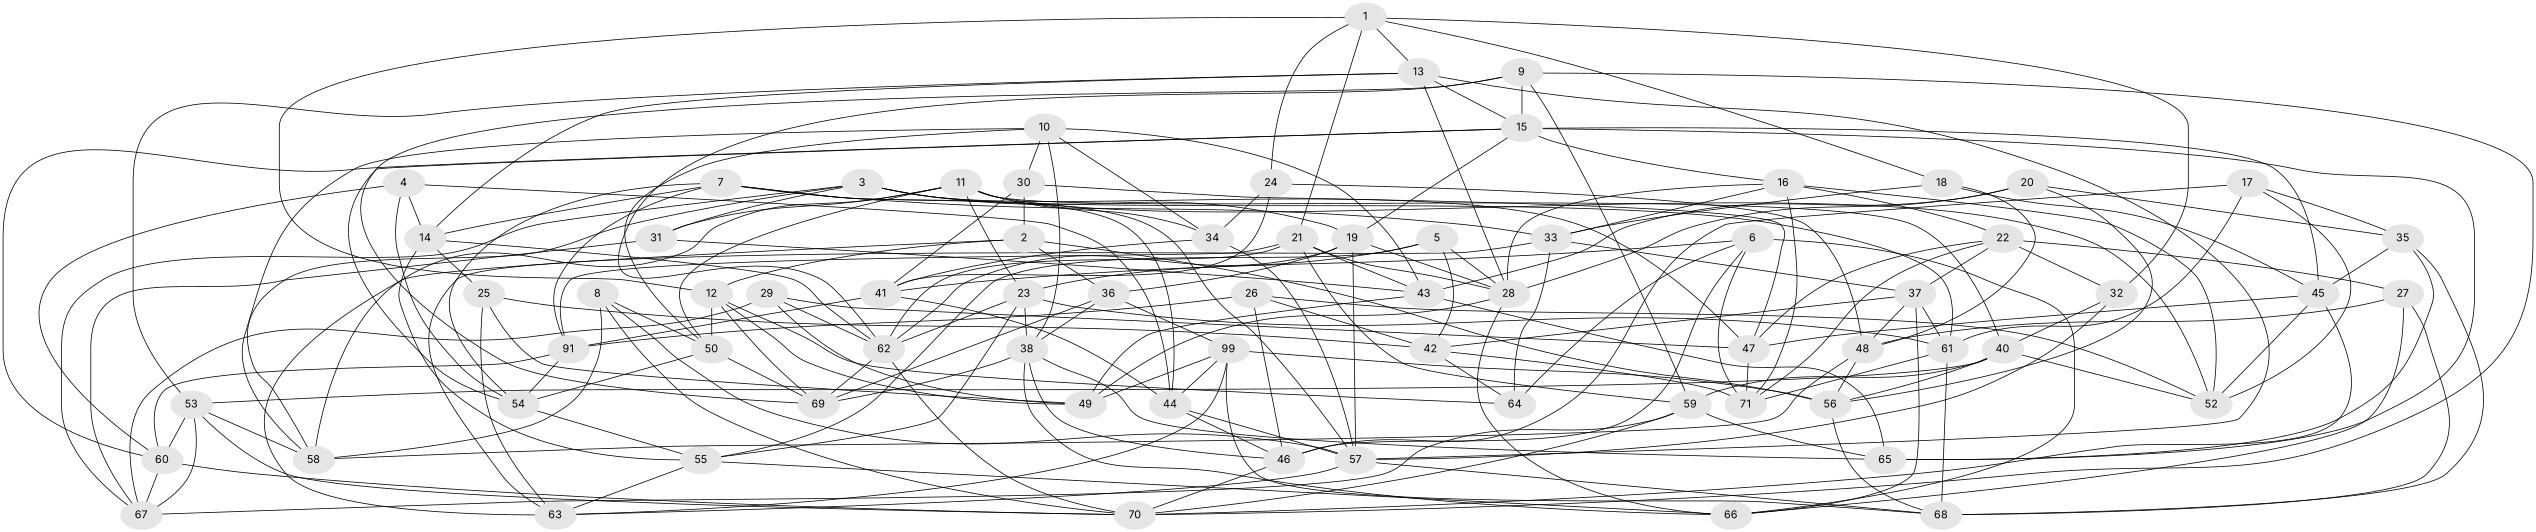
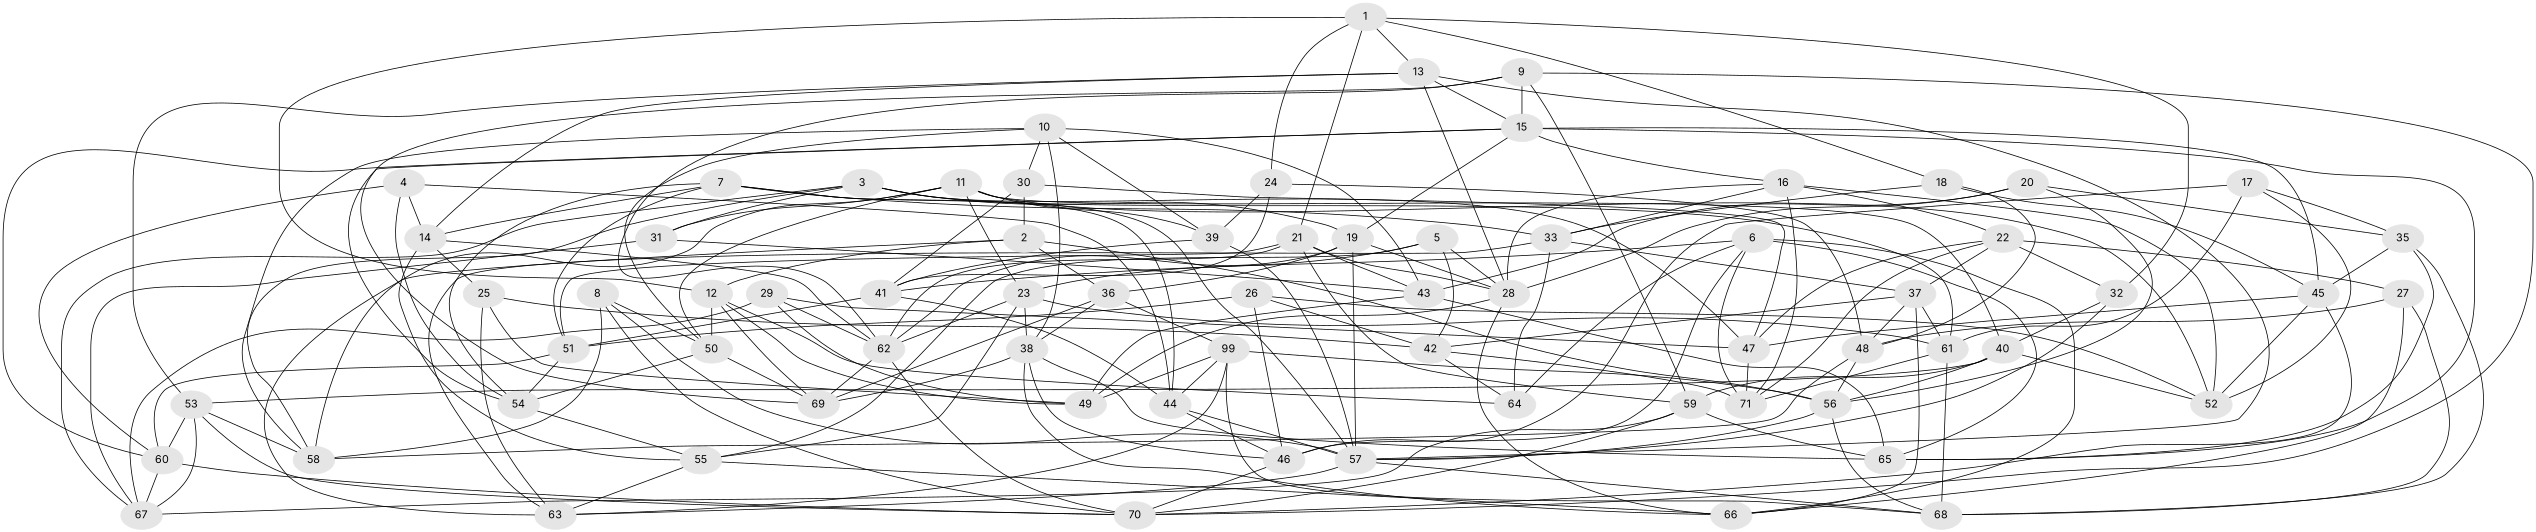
node "34": label "34" -> "39"
edge "6" -- "65": added
node "91": label "91" -> "51"
edge "56" -- "57": added
